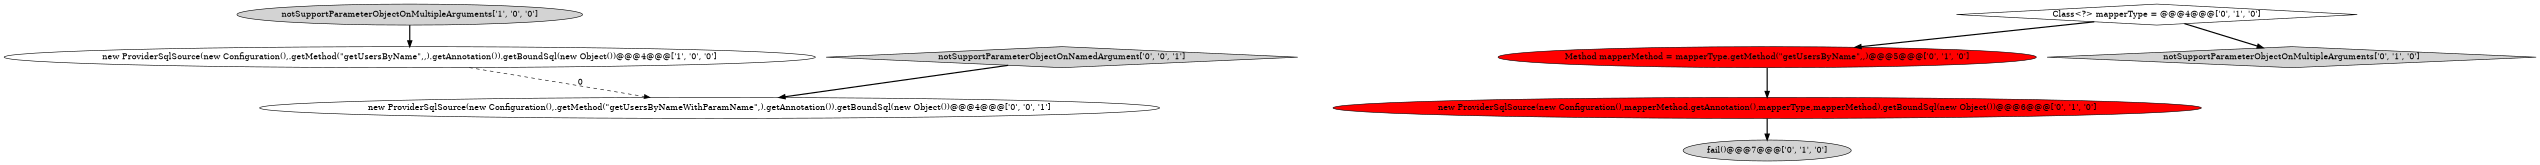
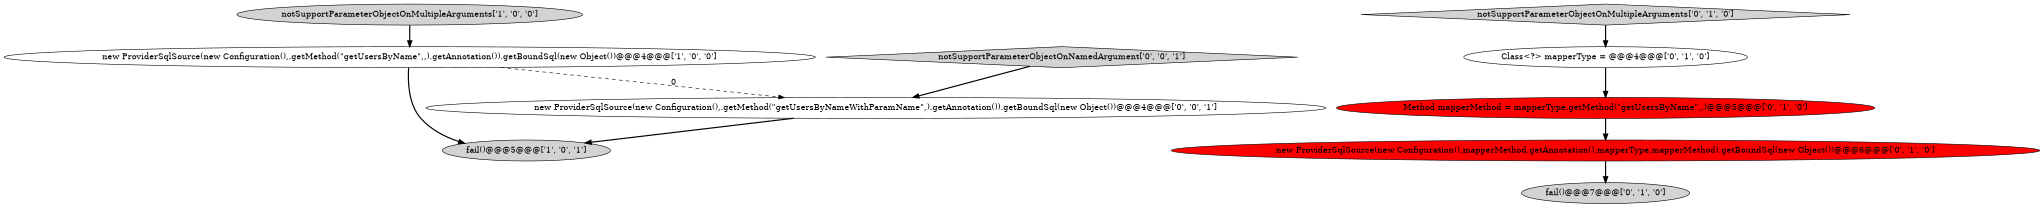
node "Class<?> mapperType = @@@4@@@['0', '1', '0']": shape diamond -> ellipse
edge "Class<?> mapperType = @@@4@@@['0', '1', '0']" -> "notSupportParameterObjectOnMultipleArguments['0', '1', '0']": reversed
node "fail()@@@5@@@['1', '0', '1']": added
